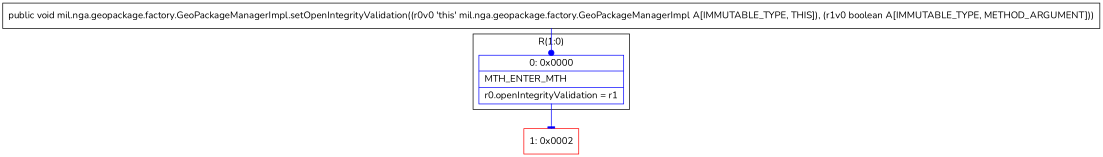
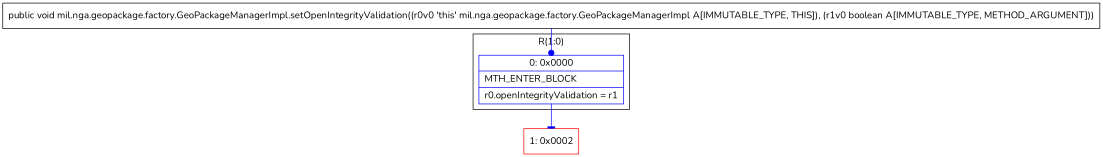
node "0: 0x0000": text "MTH_ENTER_MTH" -> "MTH_ENTER_BLOCK"
